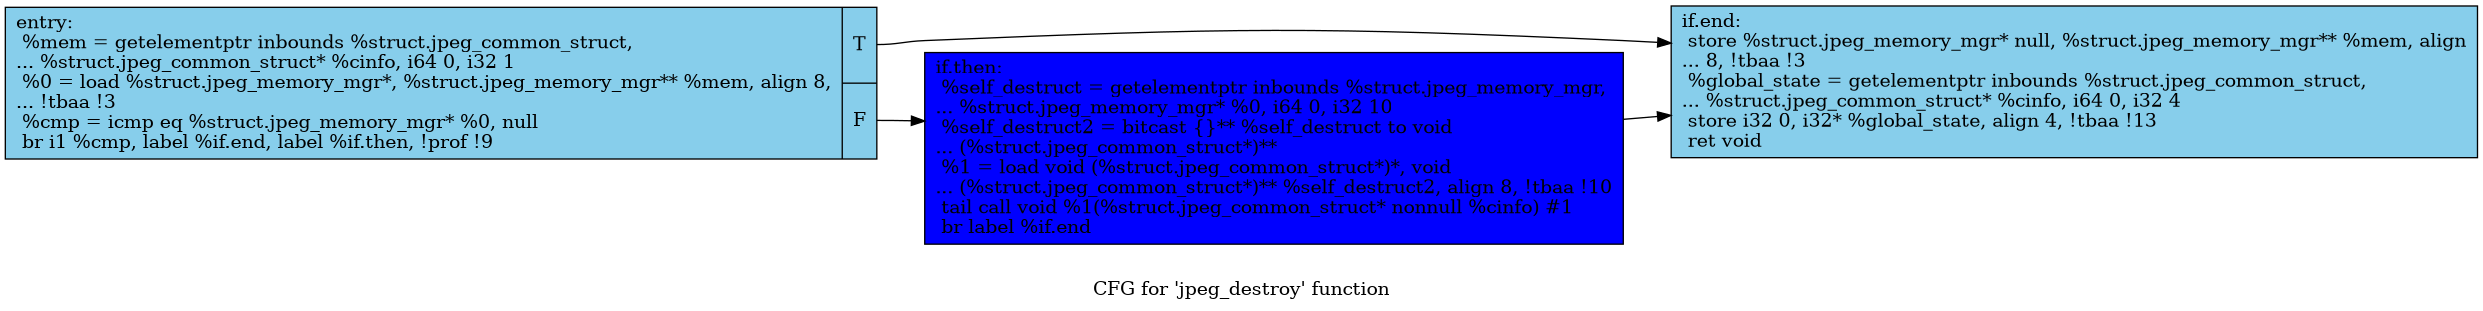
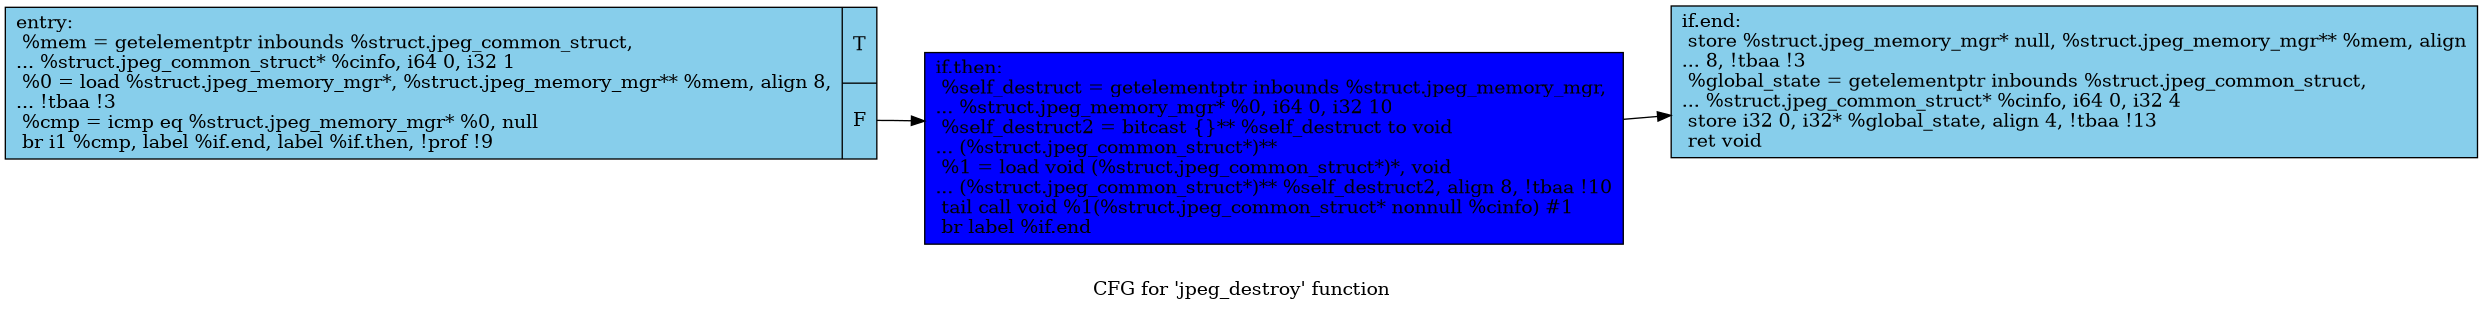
edge "entry:" -> "if.end:": removed
